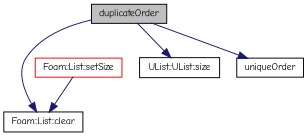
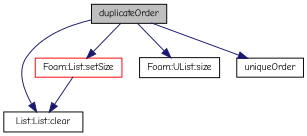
edge "duplicateOrder" -> "Foam::List::setSize": added
node "UList::UList::size": label "UList::UList::size" -> "Foam::UList::size"
node "Foam::List::clear": label "Foam::List::clear" -> "List::List::clear"
